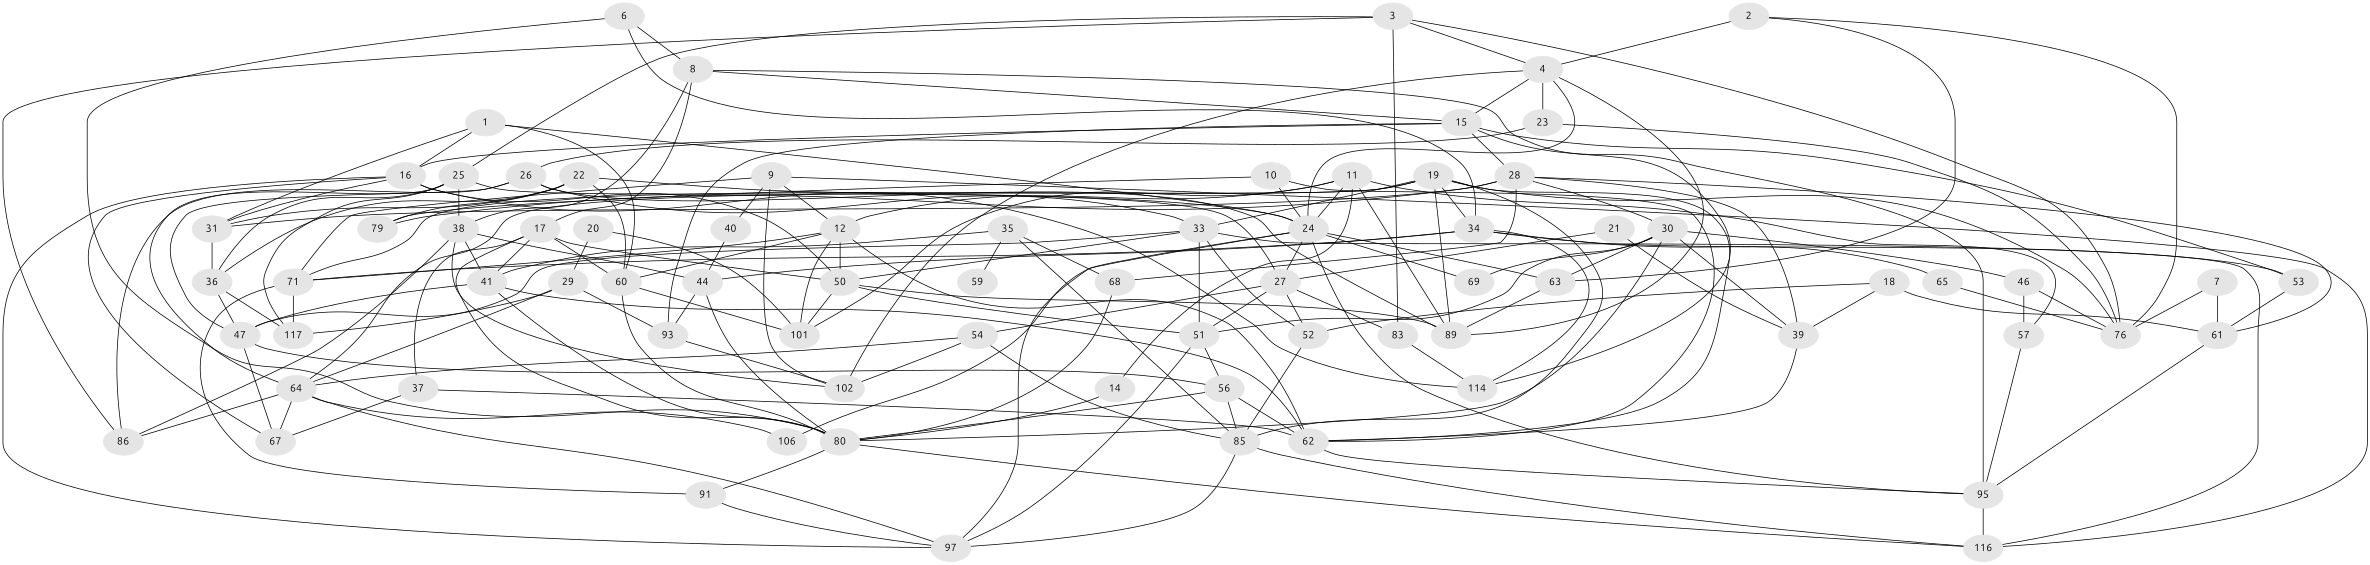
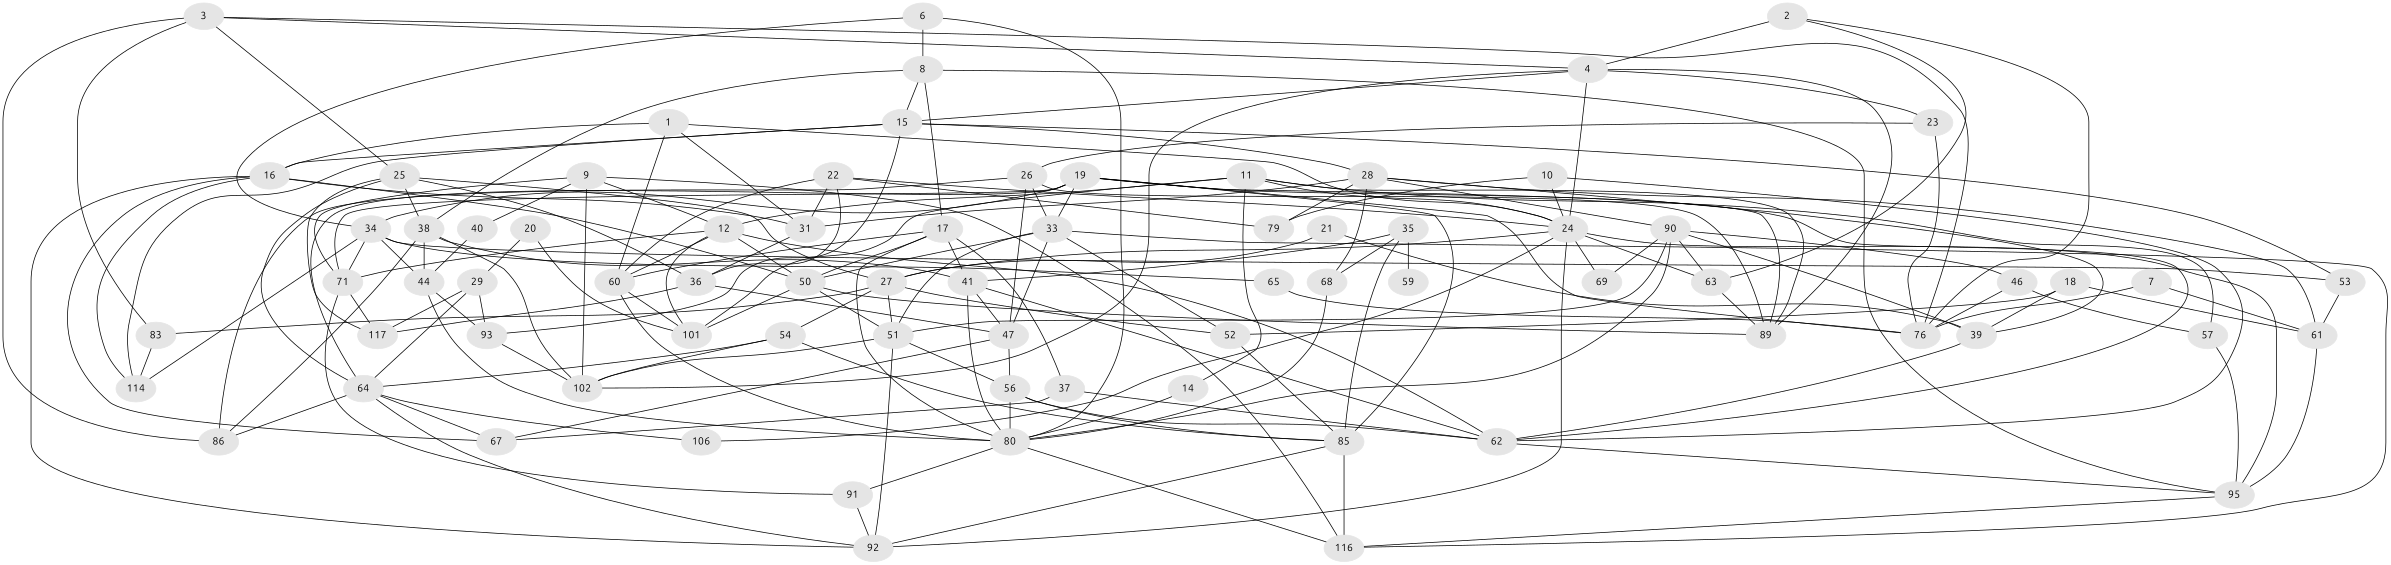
node "30": label "30" -> "90"
edge "51" -- "102": added
node "97": label "97" -> "92"
